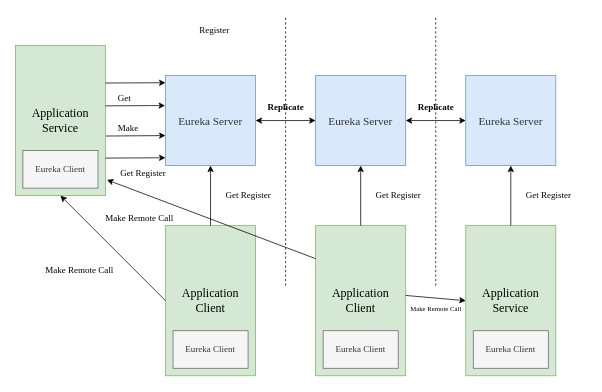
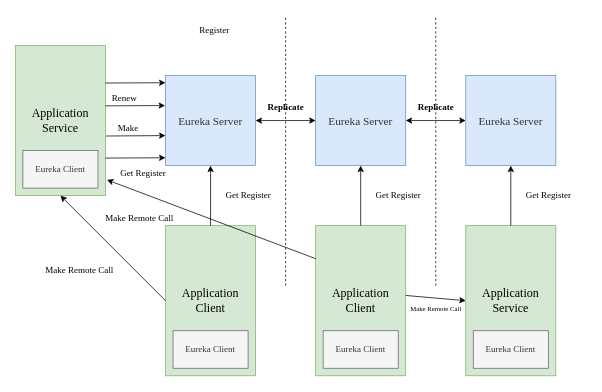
node "Get": label "Get" -> "Renew"
